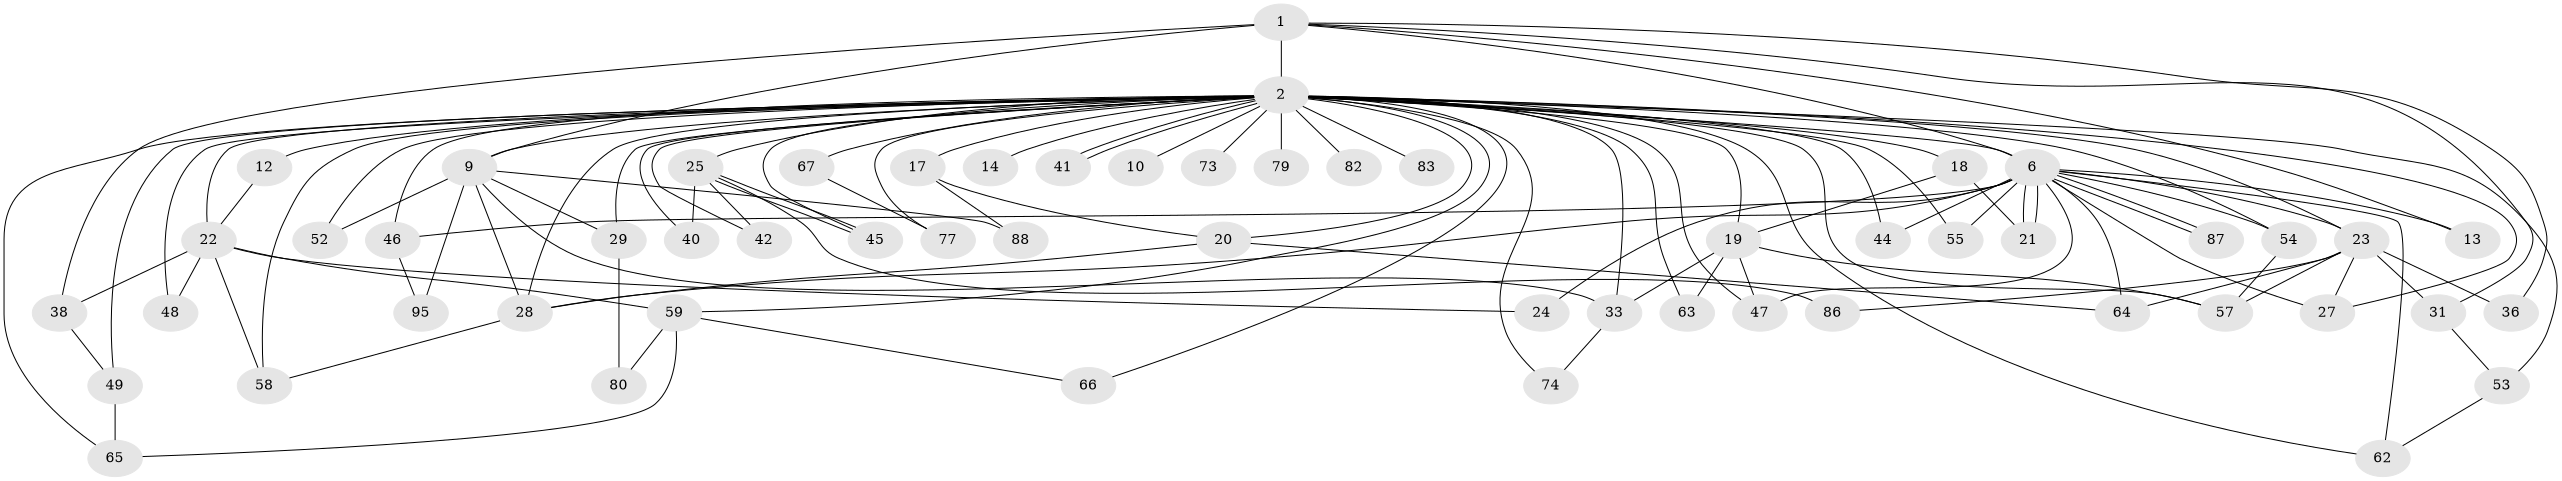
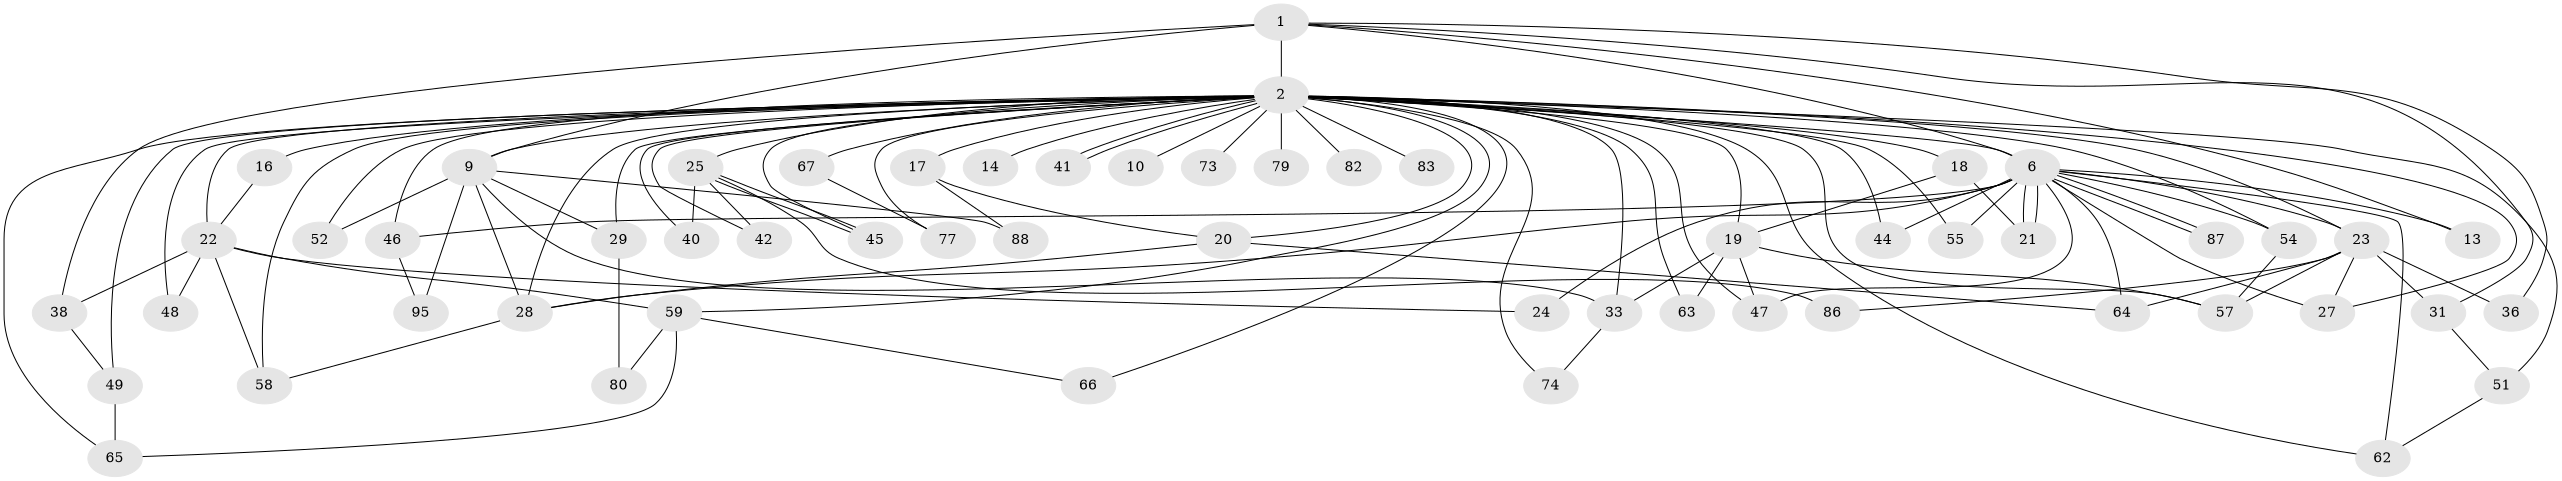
node "12": label "12" -> "16"
node "53": label "53" -> "51"
